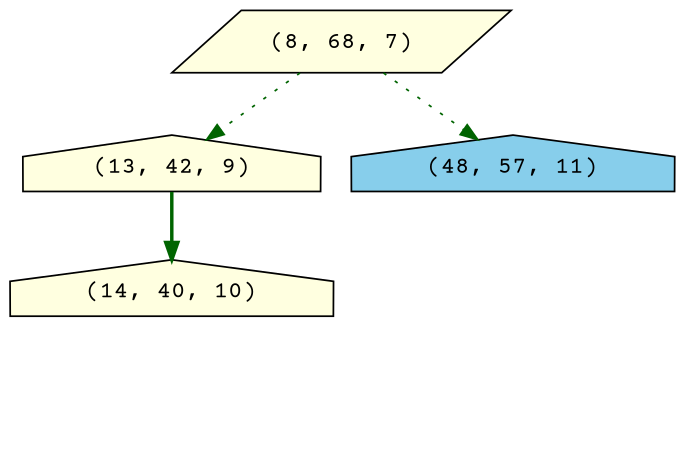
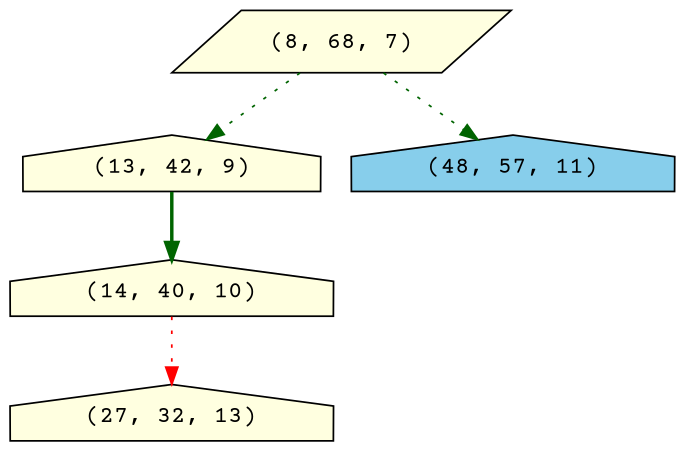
node "(27, 32, 13)": added
